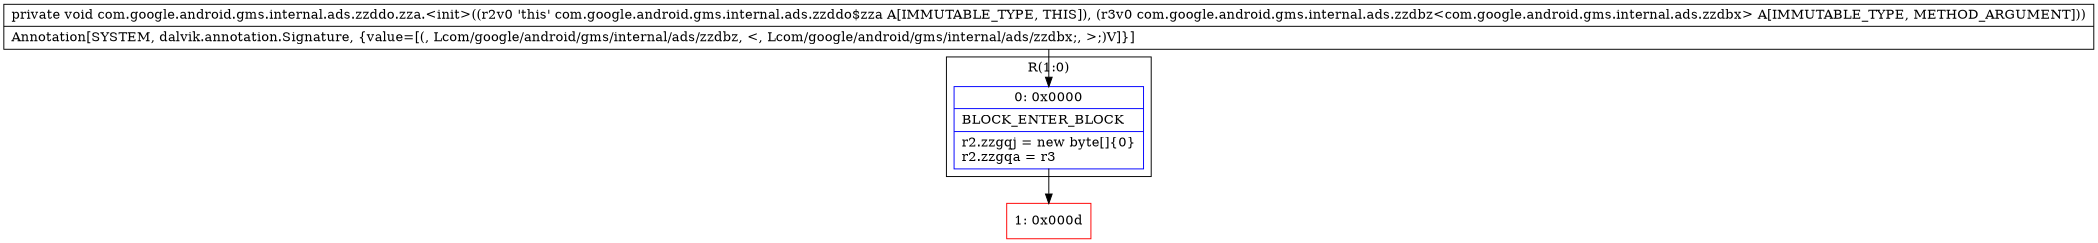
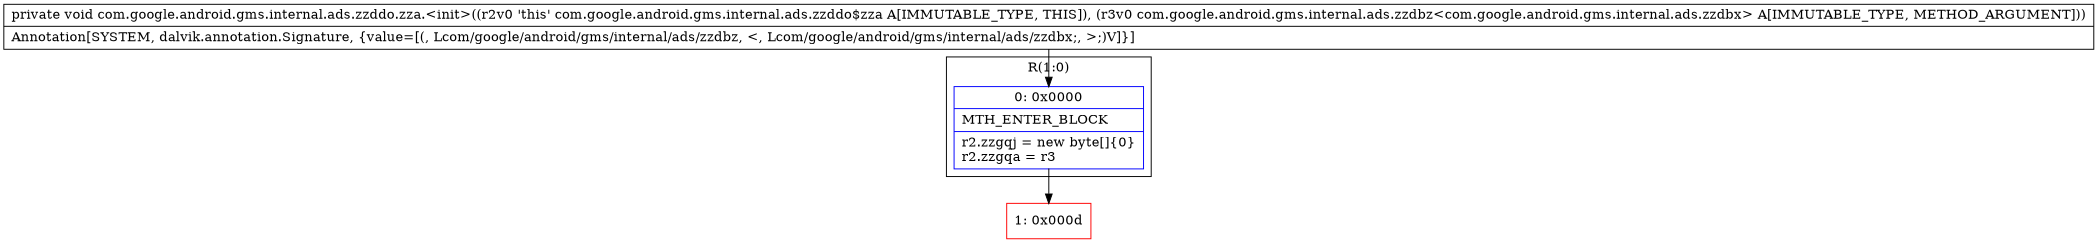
node "0: 0x0000": text "BLOCK_ENTER_BLOCK" -> "MTH_ENTER_BLOCK"
